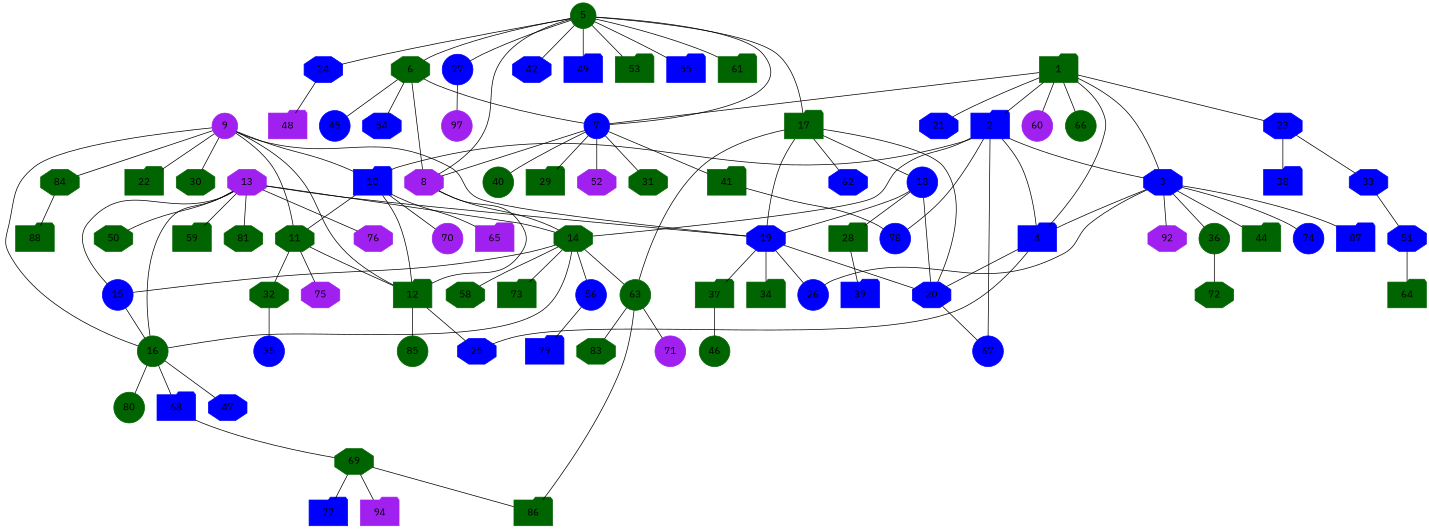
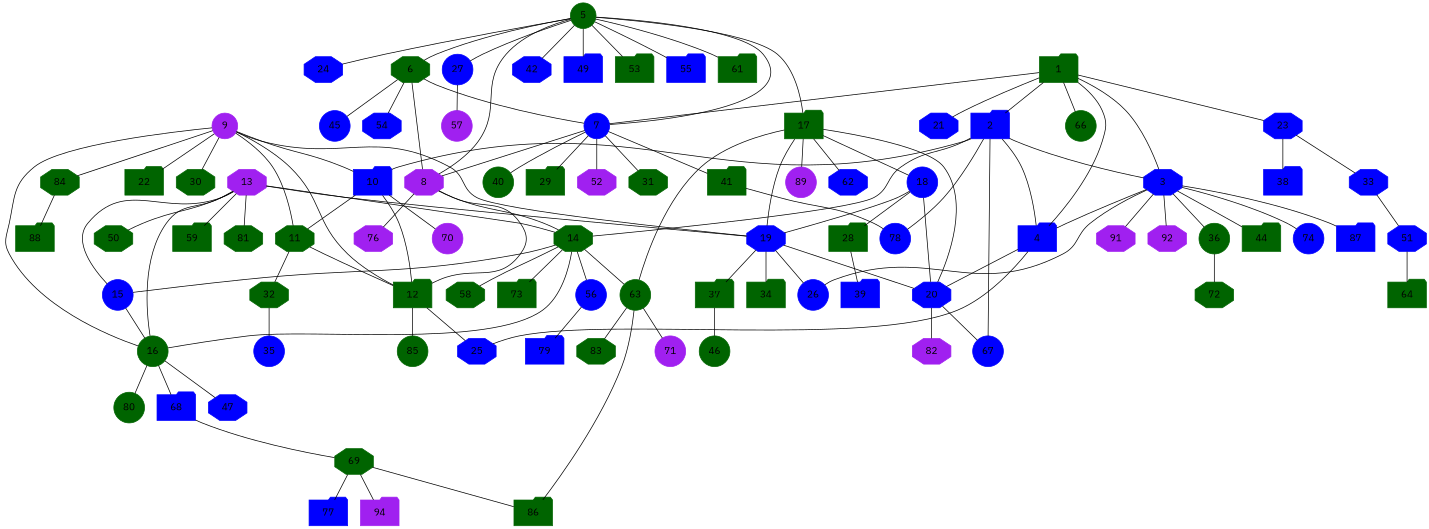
node "48": removed
node "97": label "97" -> "57"
node "60": removed
node "89": added
edge "13" -- "76": now "8" -- "76"
node "65": removed
node "91": added
node "75": removed
node "82": added
